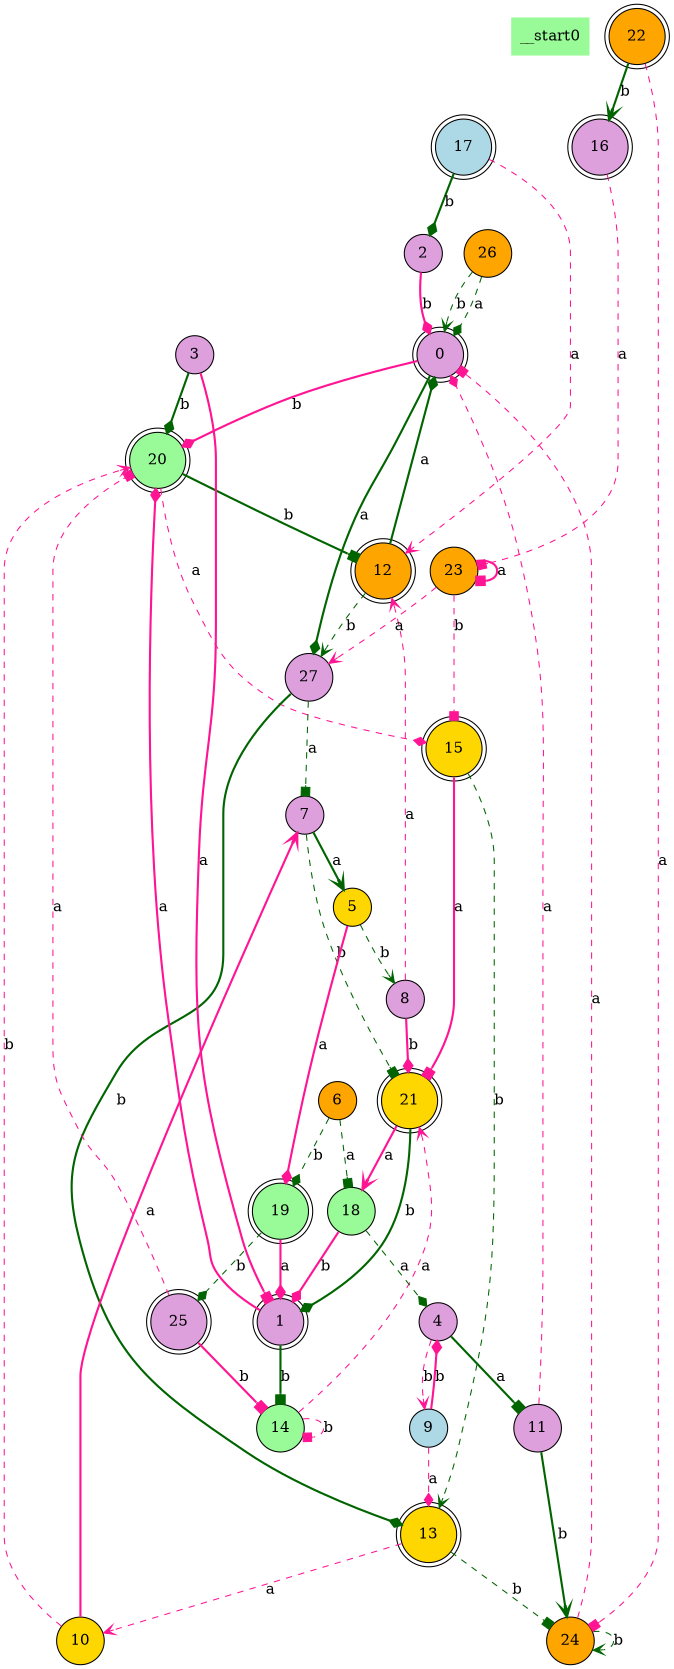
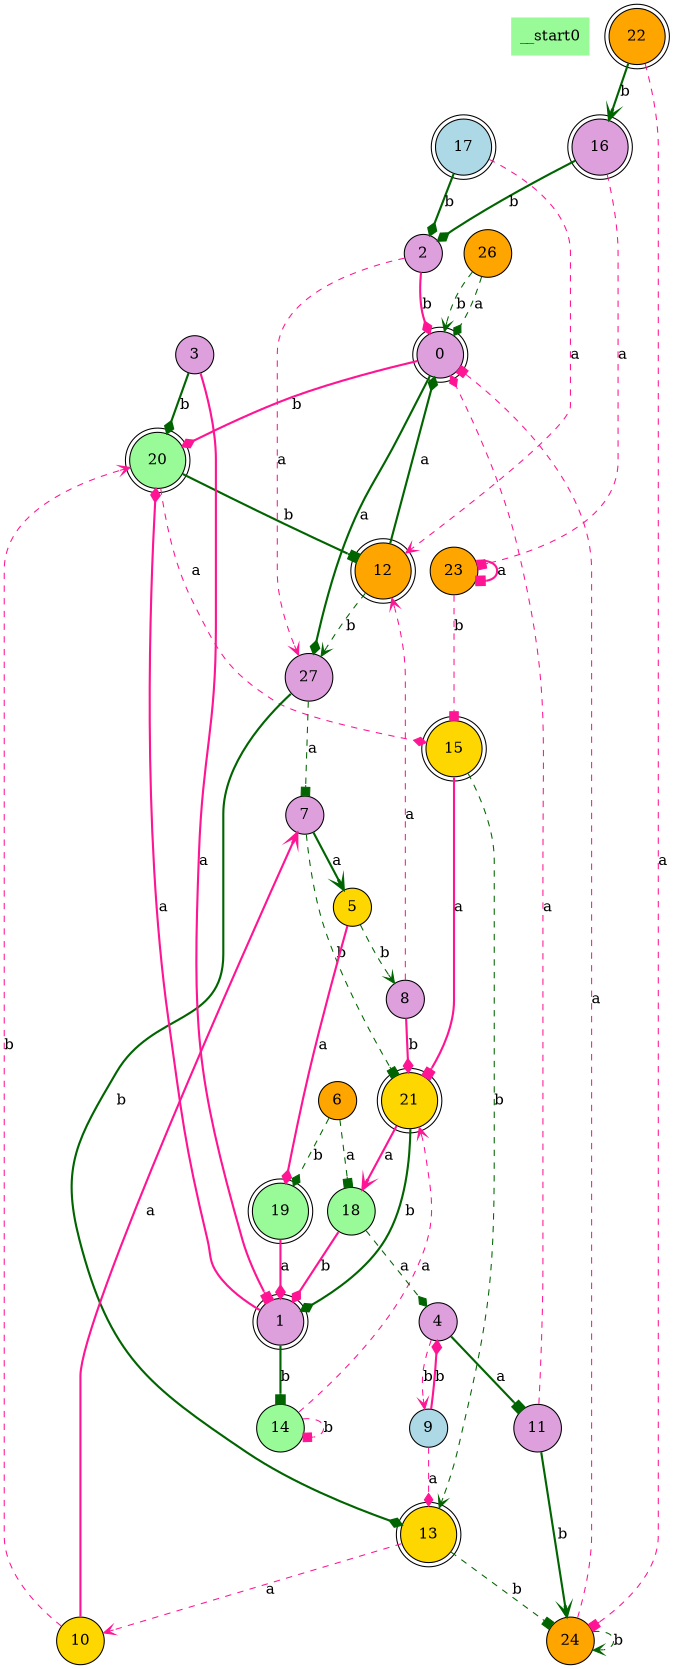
edge "16" -> "2": added, label "b"
edge "23" -> "27": now "2" -> "27"
node "25": removed
